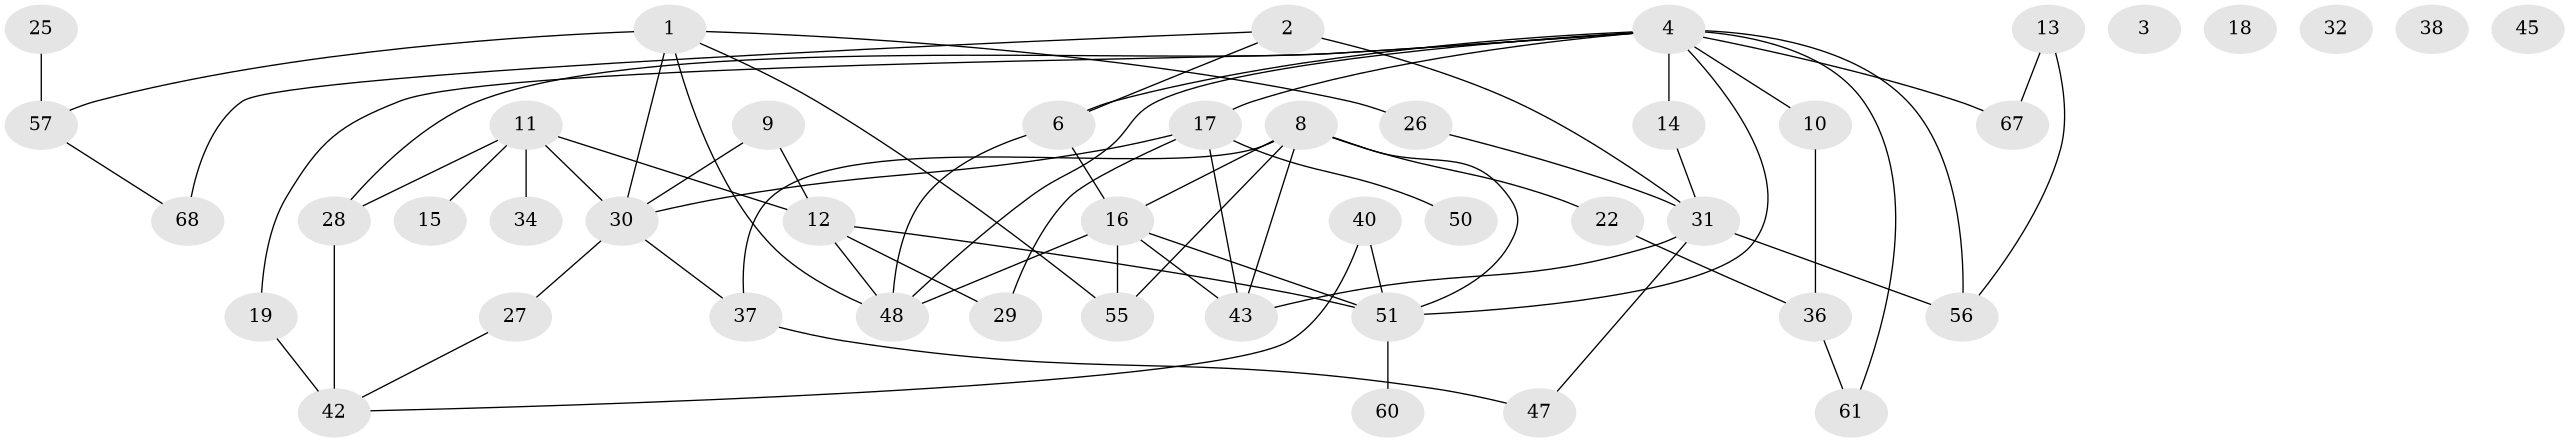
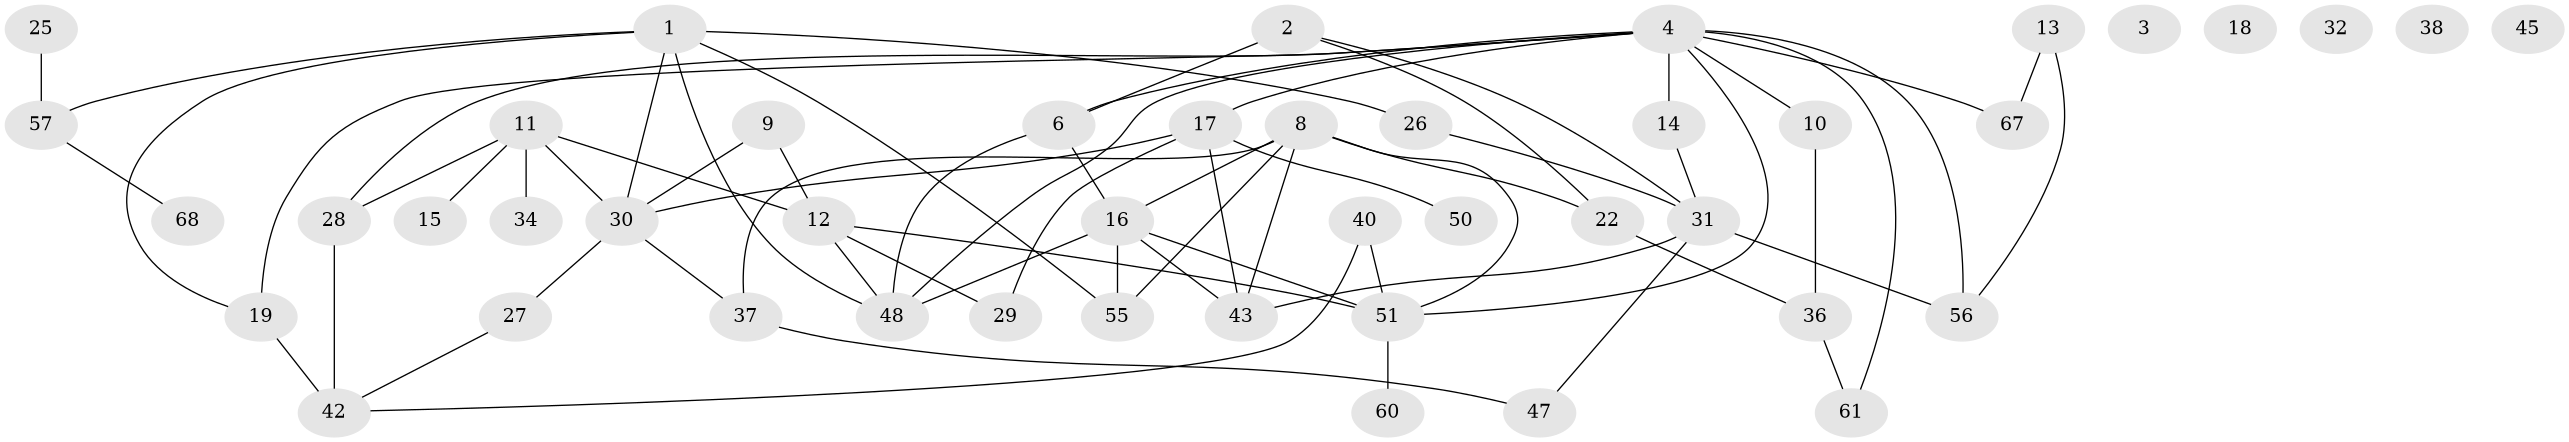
edge "2" -- "68": now "2" -- "22"
edge "1" -- "19": added
